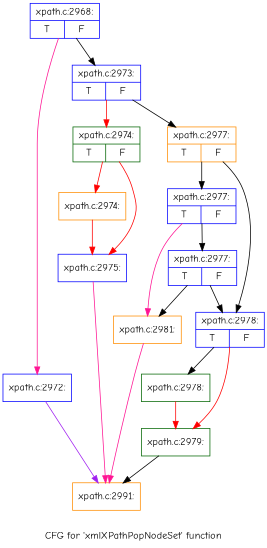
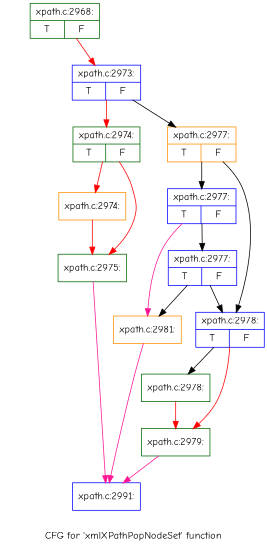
node "xpath.c:2968:": color blue -> darkgreen
edge "xpath.c:2968:" -> "xpath.c:2973:": color black -> red
node "xpath.c:2975:": color blue -> darkgreen
node "xpath.c:2972:": removed
edge "xpath.c:2979:" -> "xpath.c:2991:": color black -> deeppink
node "xpath.c:2991:": color darkorange -> blue
